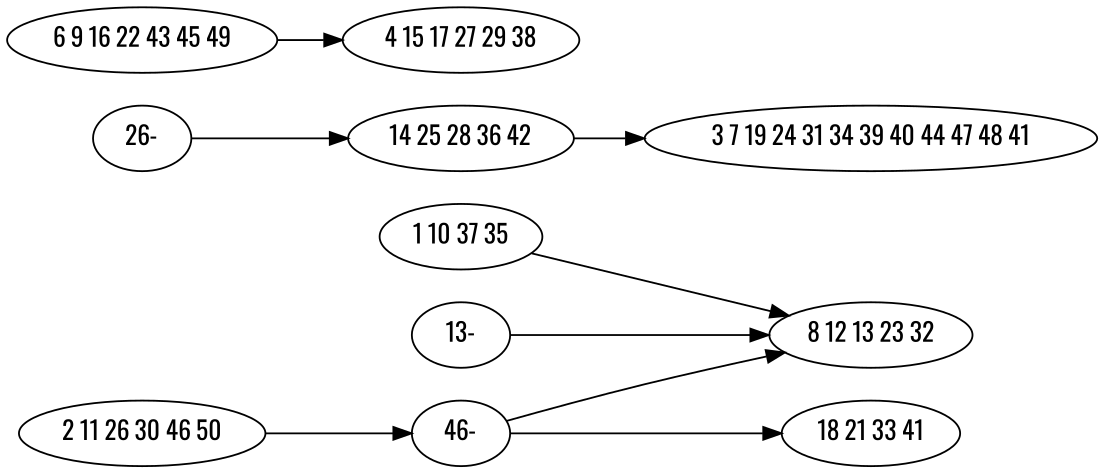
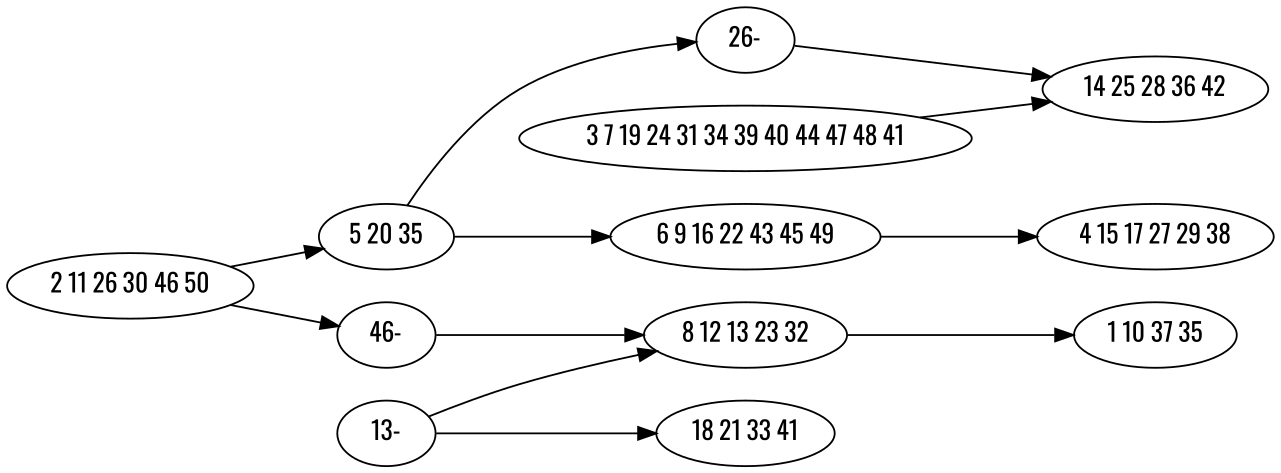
edge "14 25 28 36 42" -> "3 7 19 24 31 34 39 40 44 47 48 41": reversed
node "5 20 35": added
edge "1 10 37 35" -> "8 12 13 23 32": reversed
edge "46-" -> "18 21 33 41": now "13-" -> "18 21 33 41"
